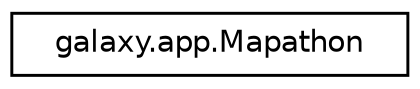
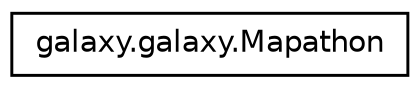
node "galaxy.app.Mapathon": label "galaxy.app.Mapathon" -> "galaxy.galaxy.Mapathon"
